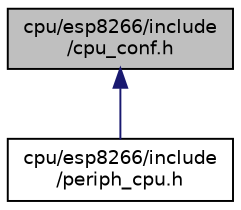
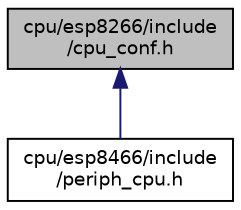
node "cpu/esp8266/include /periph_cpu.h": label "cpu/esp8266/include /periph_cpu.h" -> "cpu/esp8466/include /periph_cpu.h"
